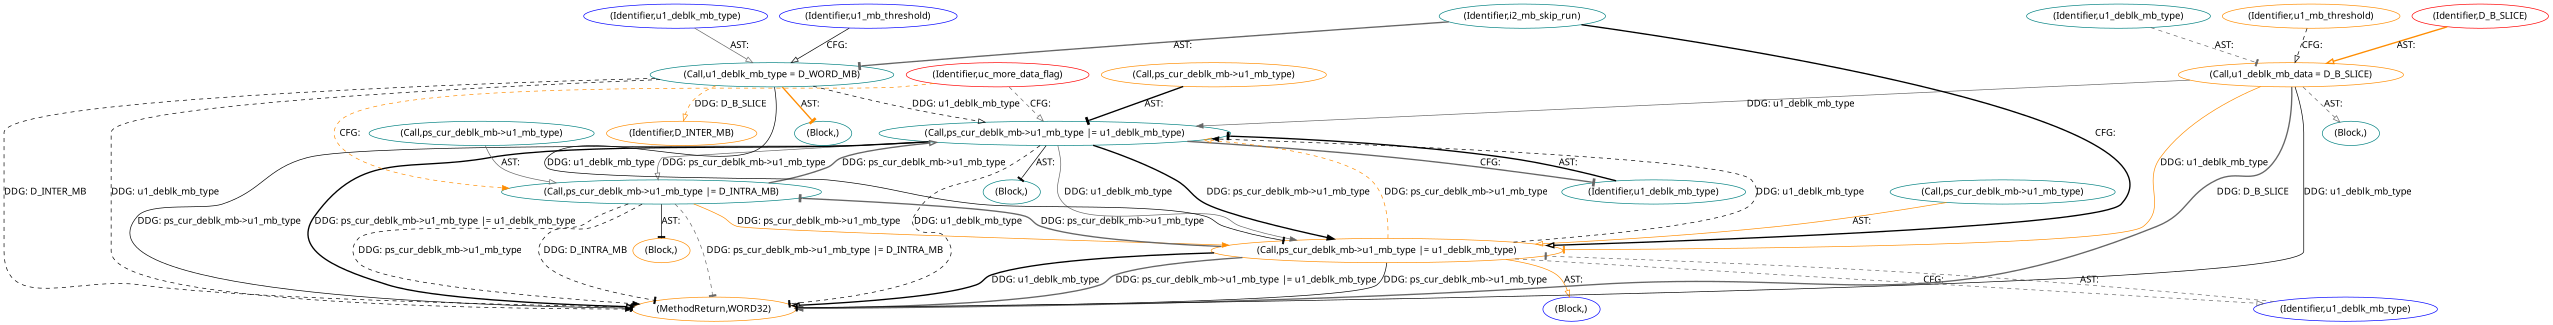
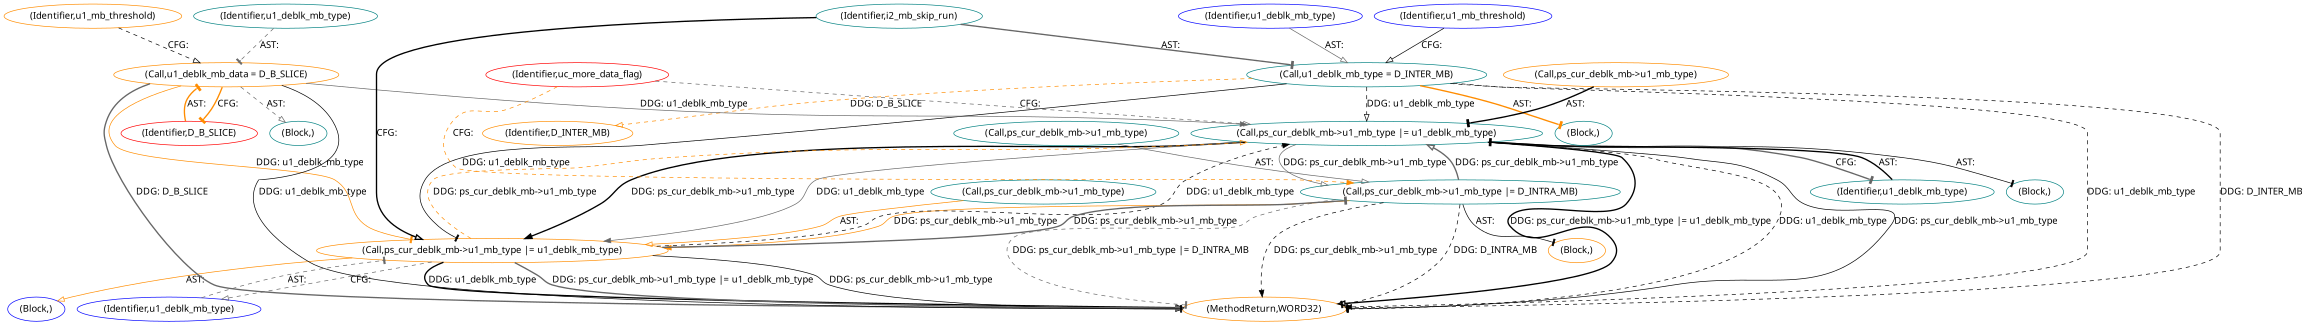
edge "(Identifier,D_B_SLICE)" -> "(Call,u1_deblk_mb_data = D_B_SLICE)": arrowhead onormal -> tee
node "(Call,u1_deblk_mb_type = D_WORD_MB)": label "(Call,u1_deblk_mb_type = D_WORD_MB)" -> "(Call,u1_deblk_mb_type = D_INTER_MB)"
edge "(Call,u1_deblk_mb_data = D_B_SLICE)" -> "(Identifier,D_B_SLICE)": added, label "CFG:"
